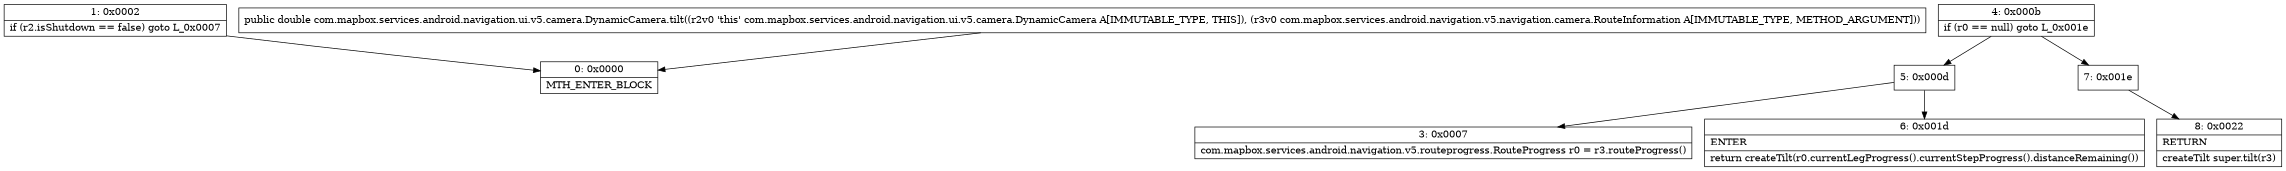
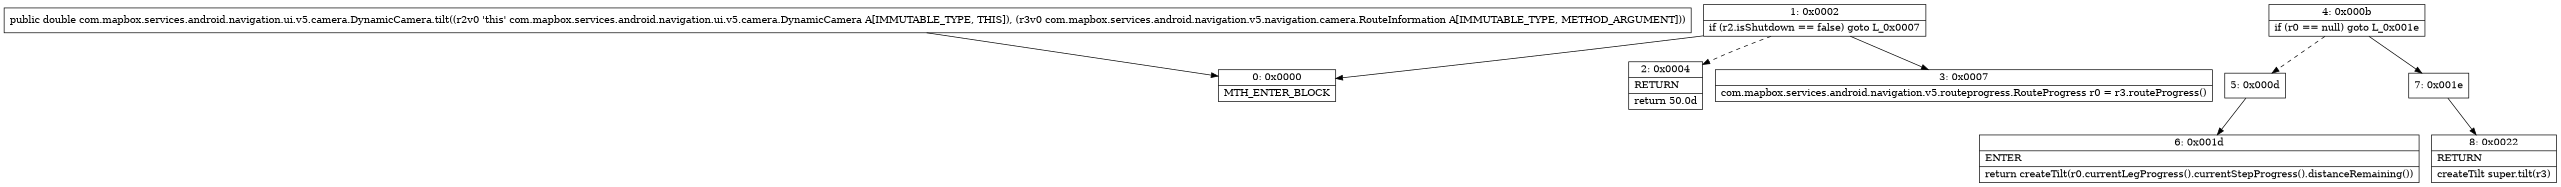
edge "4: 0x000b" -> "5: 0x000d": style solid -> dashed
node "2: 0x0004": added
edge "5: 0x000d" -> "3: 0x0007": now "1: 0x0002" -> "3: 0x0007"
